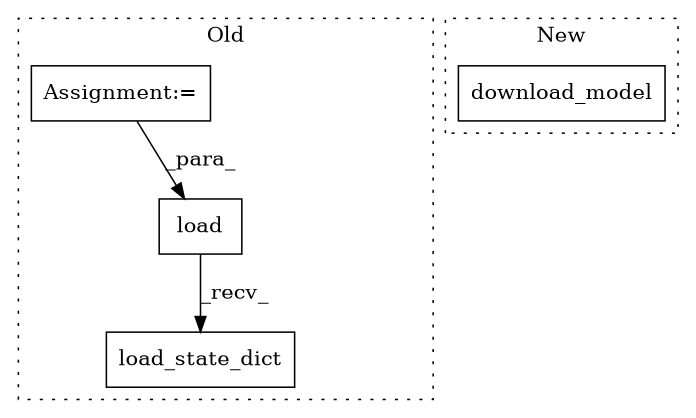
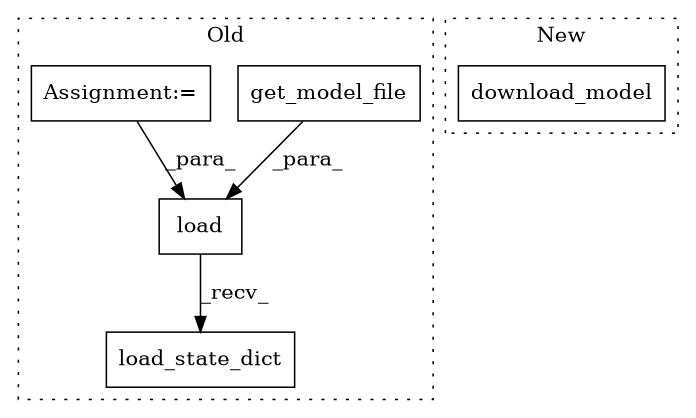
node "get_model_file": added
